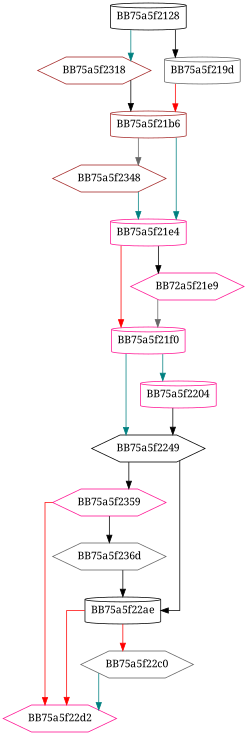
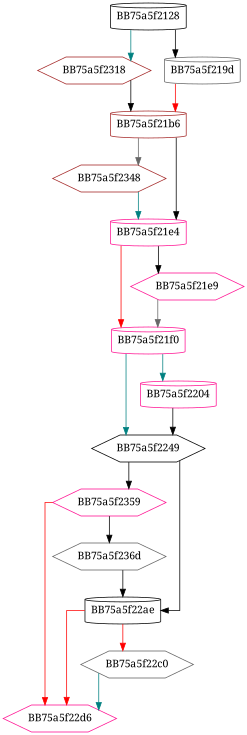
edge "BB75a5f21b6" -> "BB75a5f21e4": color teal -> black
node "BB72a5f21e9": label "BB72a5f21e9" -> "BB75a5f21e9"
node "BB75a5f22d2": label "BB75a5f22d2" -> "BB75a5f22d6"
